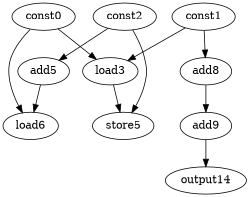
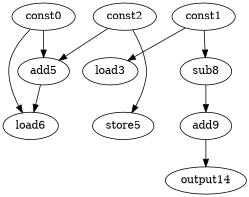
edge "const0" -> "load3": now "const0" -> "add5"
node "add8": label "add8" -> "sub8"
edge "load3" -> "store5": removed
